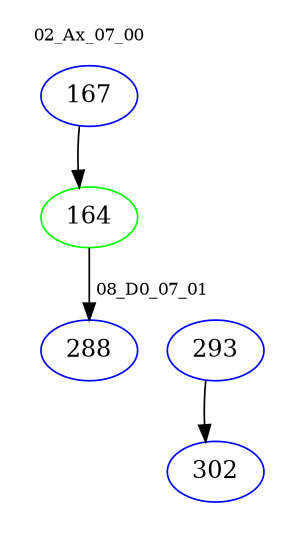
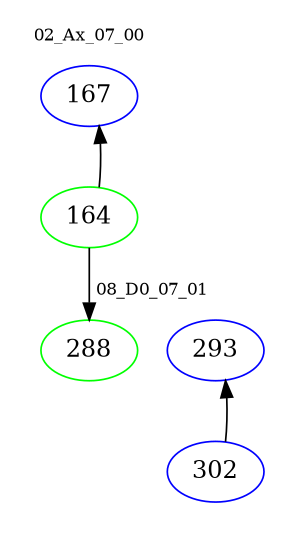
edge "167" -> "164": reversed
node "288": color blue -> green
edge "293" -> "302": reversed
